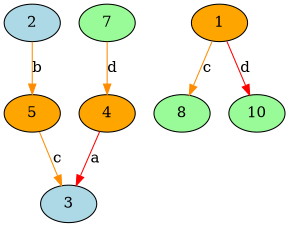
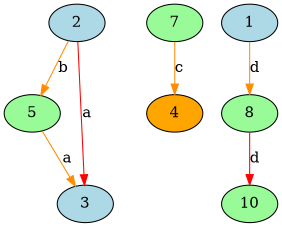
node "1": fillcolor orange -> lightblue
edge "1" -> "10": now "8" -> "10"
edge "7" -> "4": label "d" -> "c"
edge "1" -> "8": label "c" -> "d"
node "5": fillcolor orange -> palegreen
edge "4" -> "3": now "2" -> "3"
edge "5" -> "3": label "c" -> "a"
